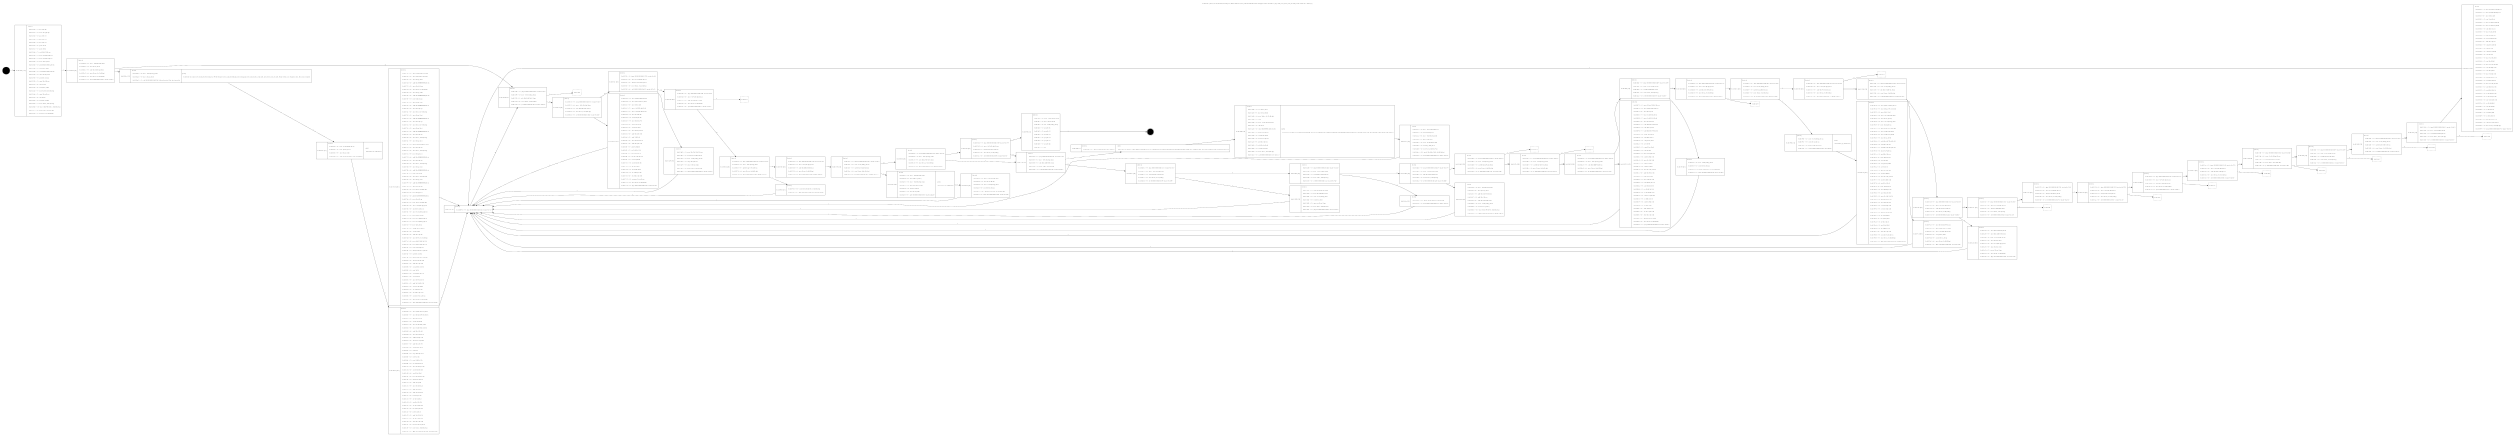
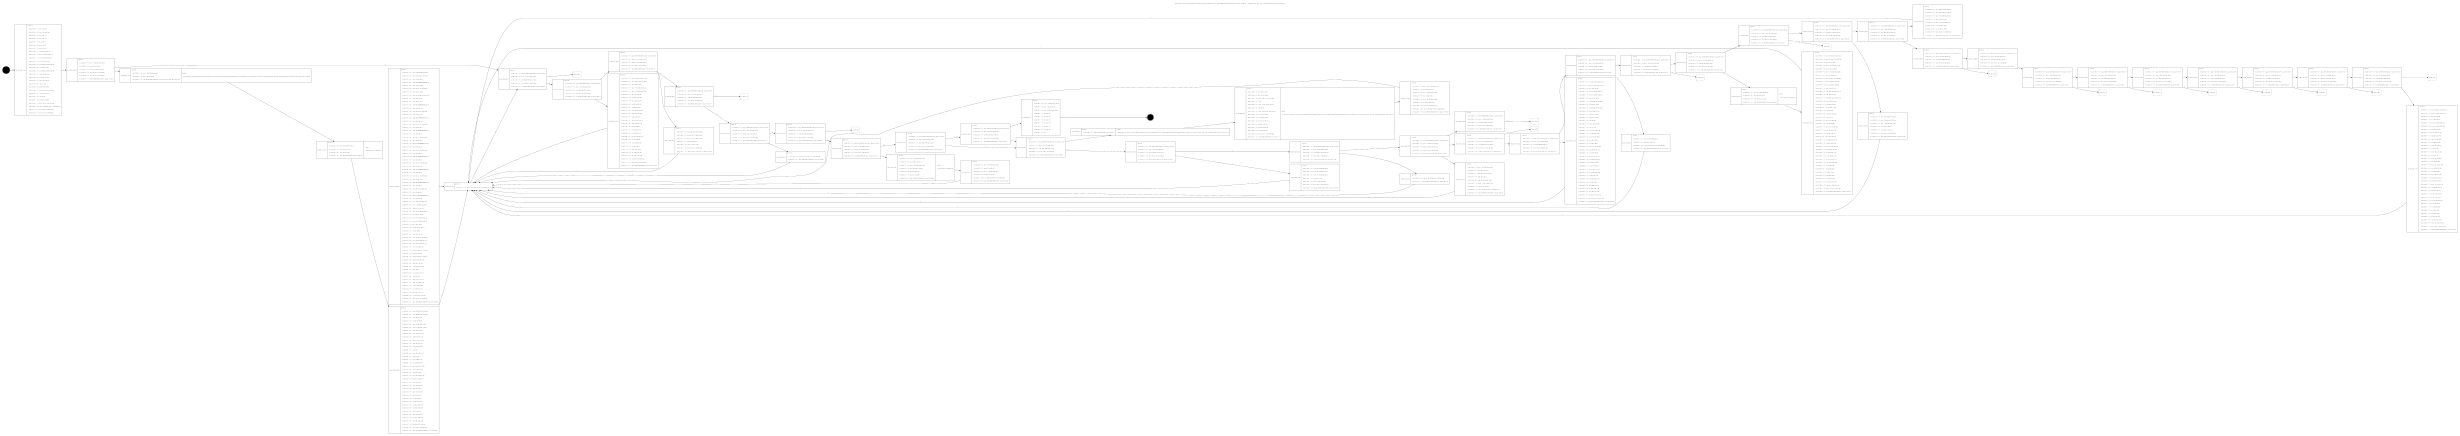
node "0x401fad": added
edge "0x401460 [28]" -> "0x40147c [28]": now "0x401444 [28]" -> "0x40147c [28]"
